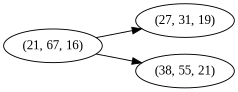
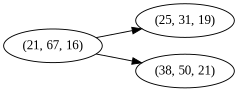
node "(27, 31, 19)": label "(27, 31, 19)" -> "(25, 31, 19)"
node "(38, 55, 21)": label "(38, 55, 21)" -> "(38, 50, 21)"
